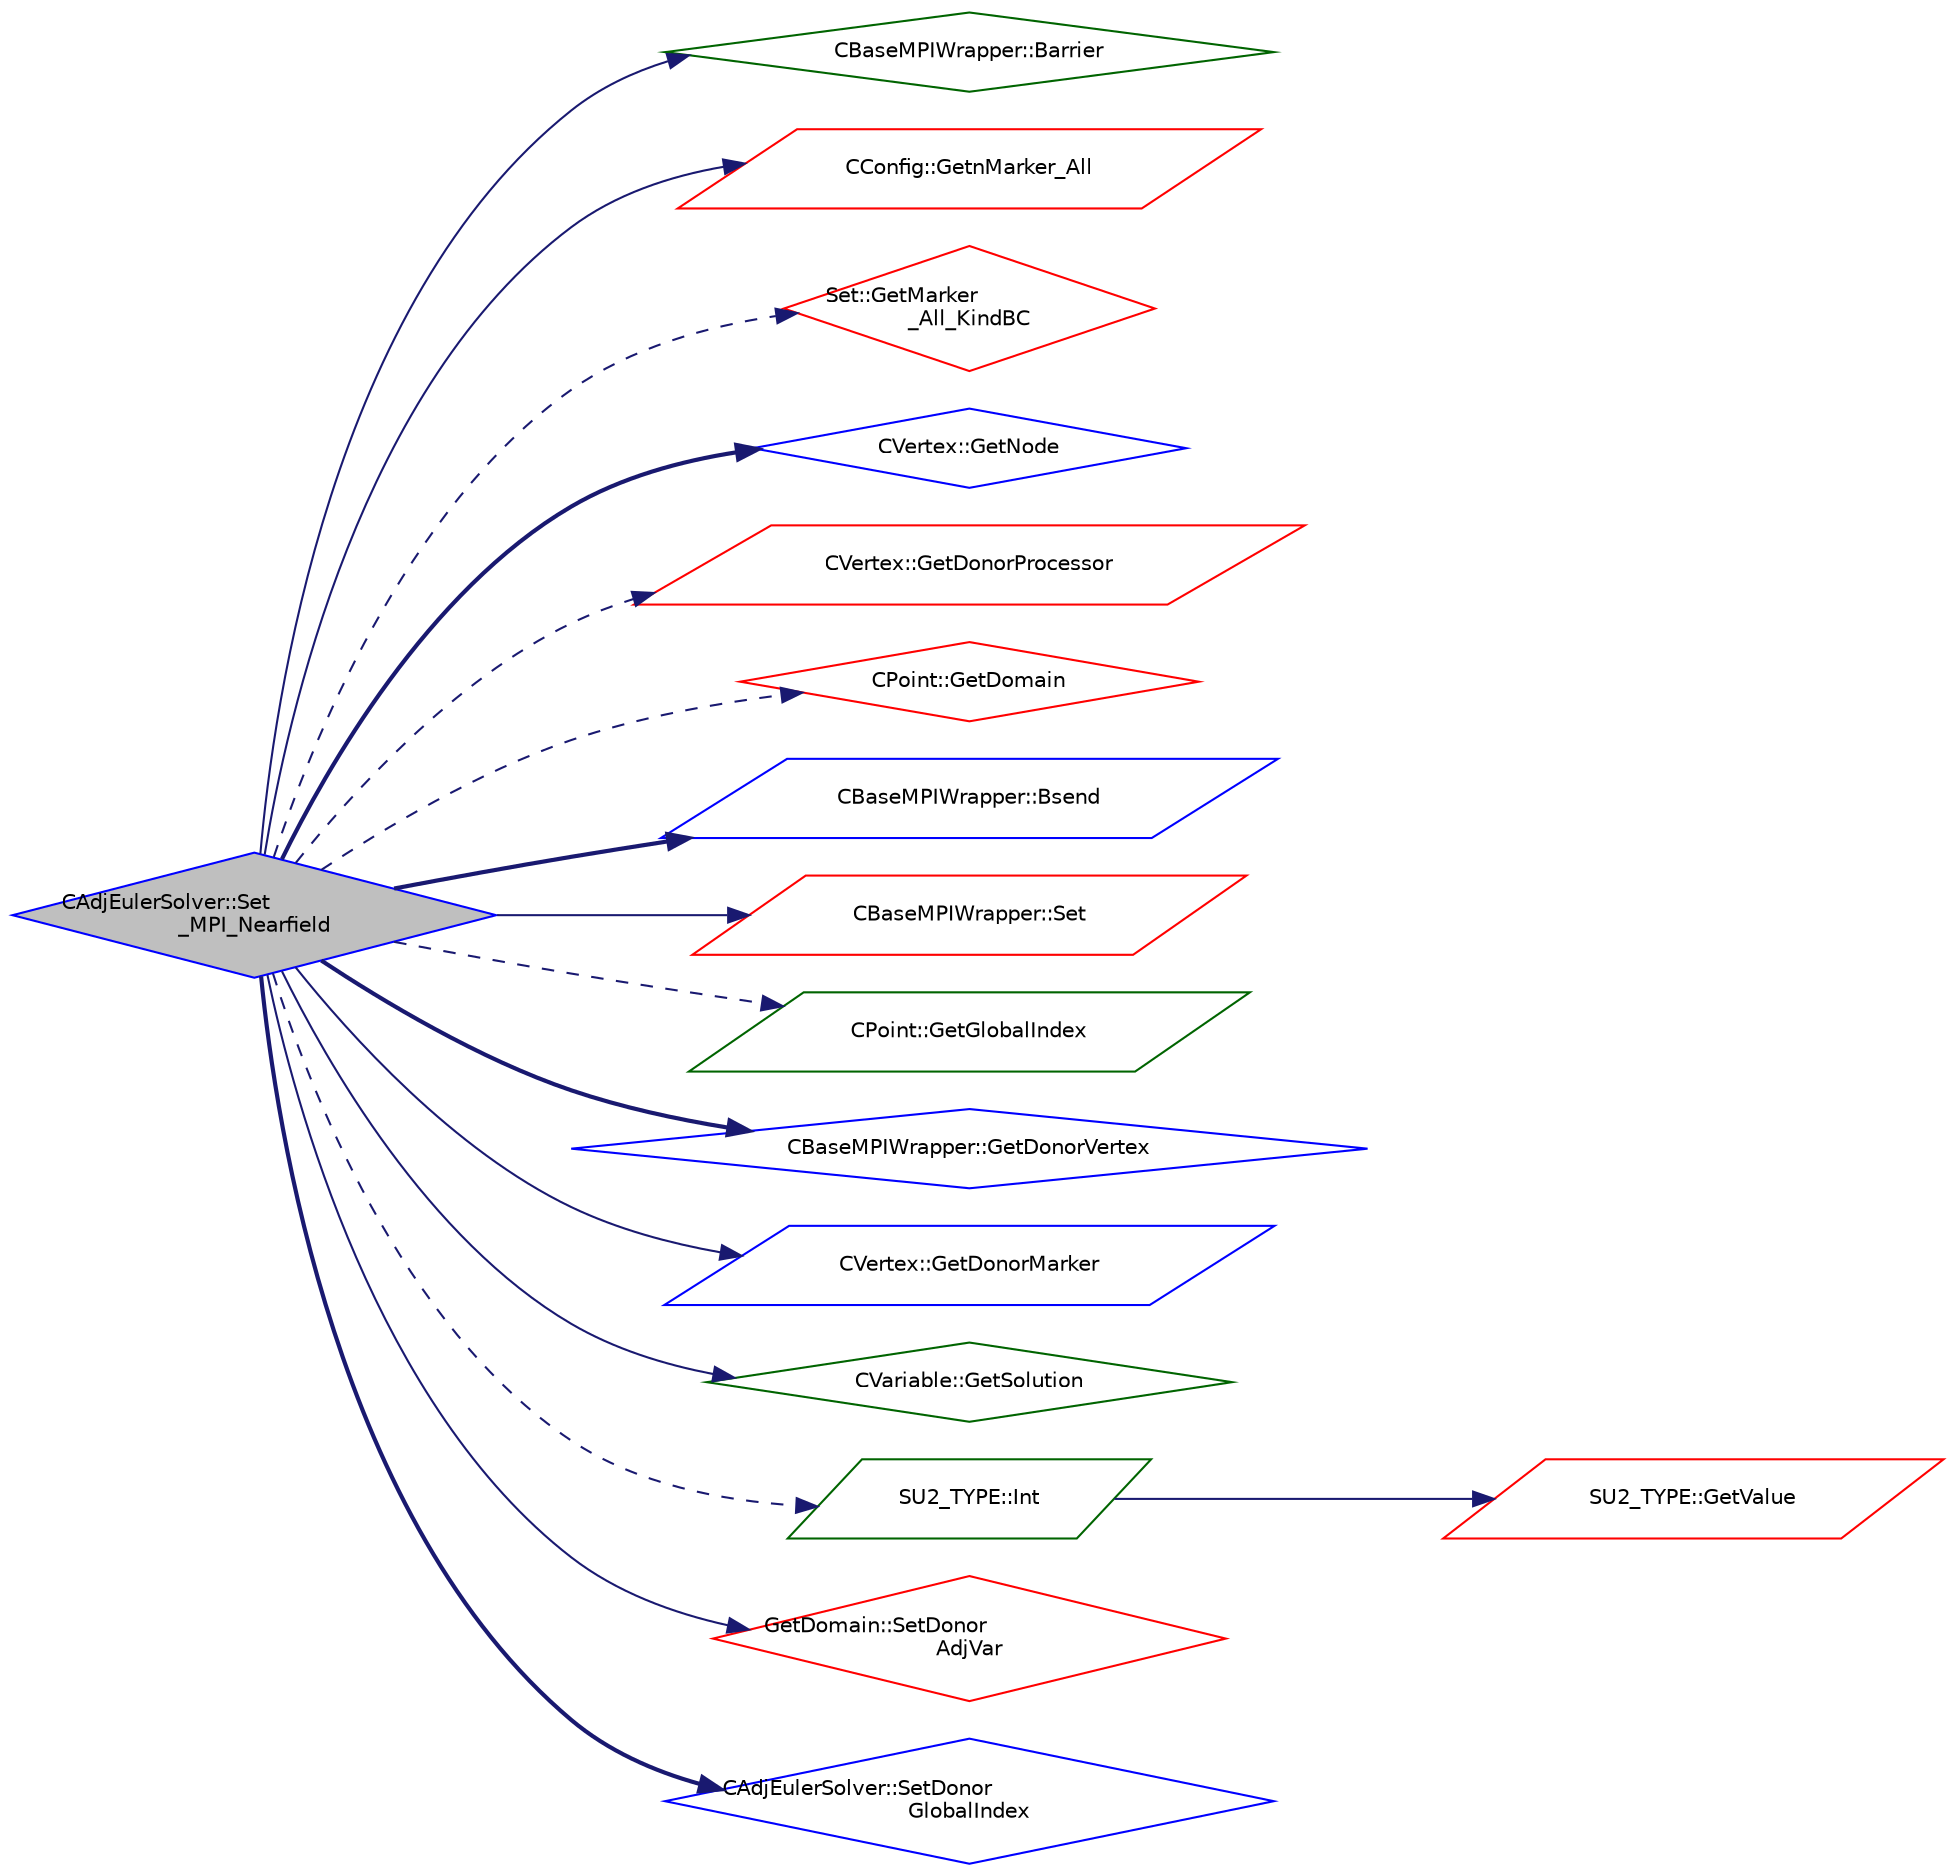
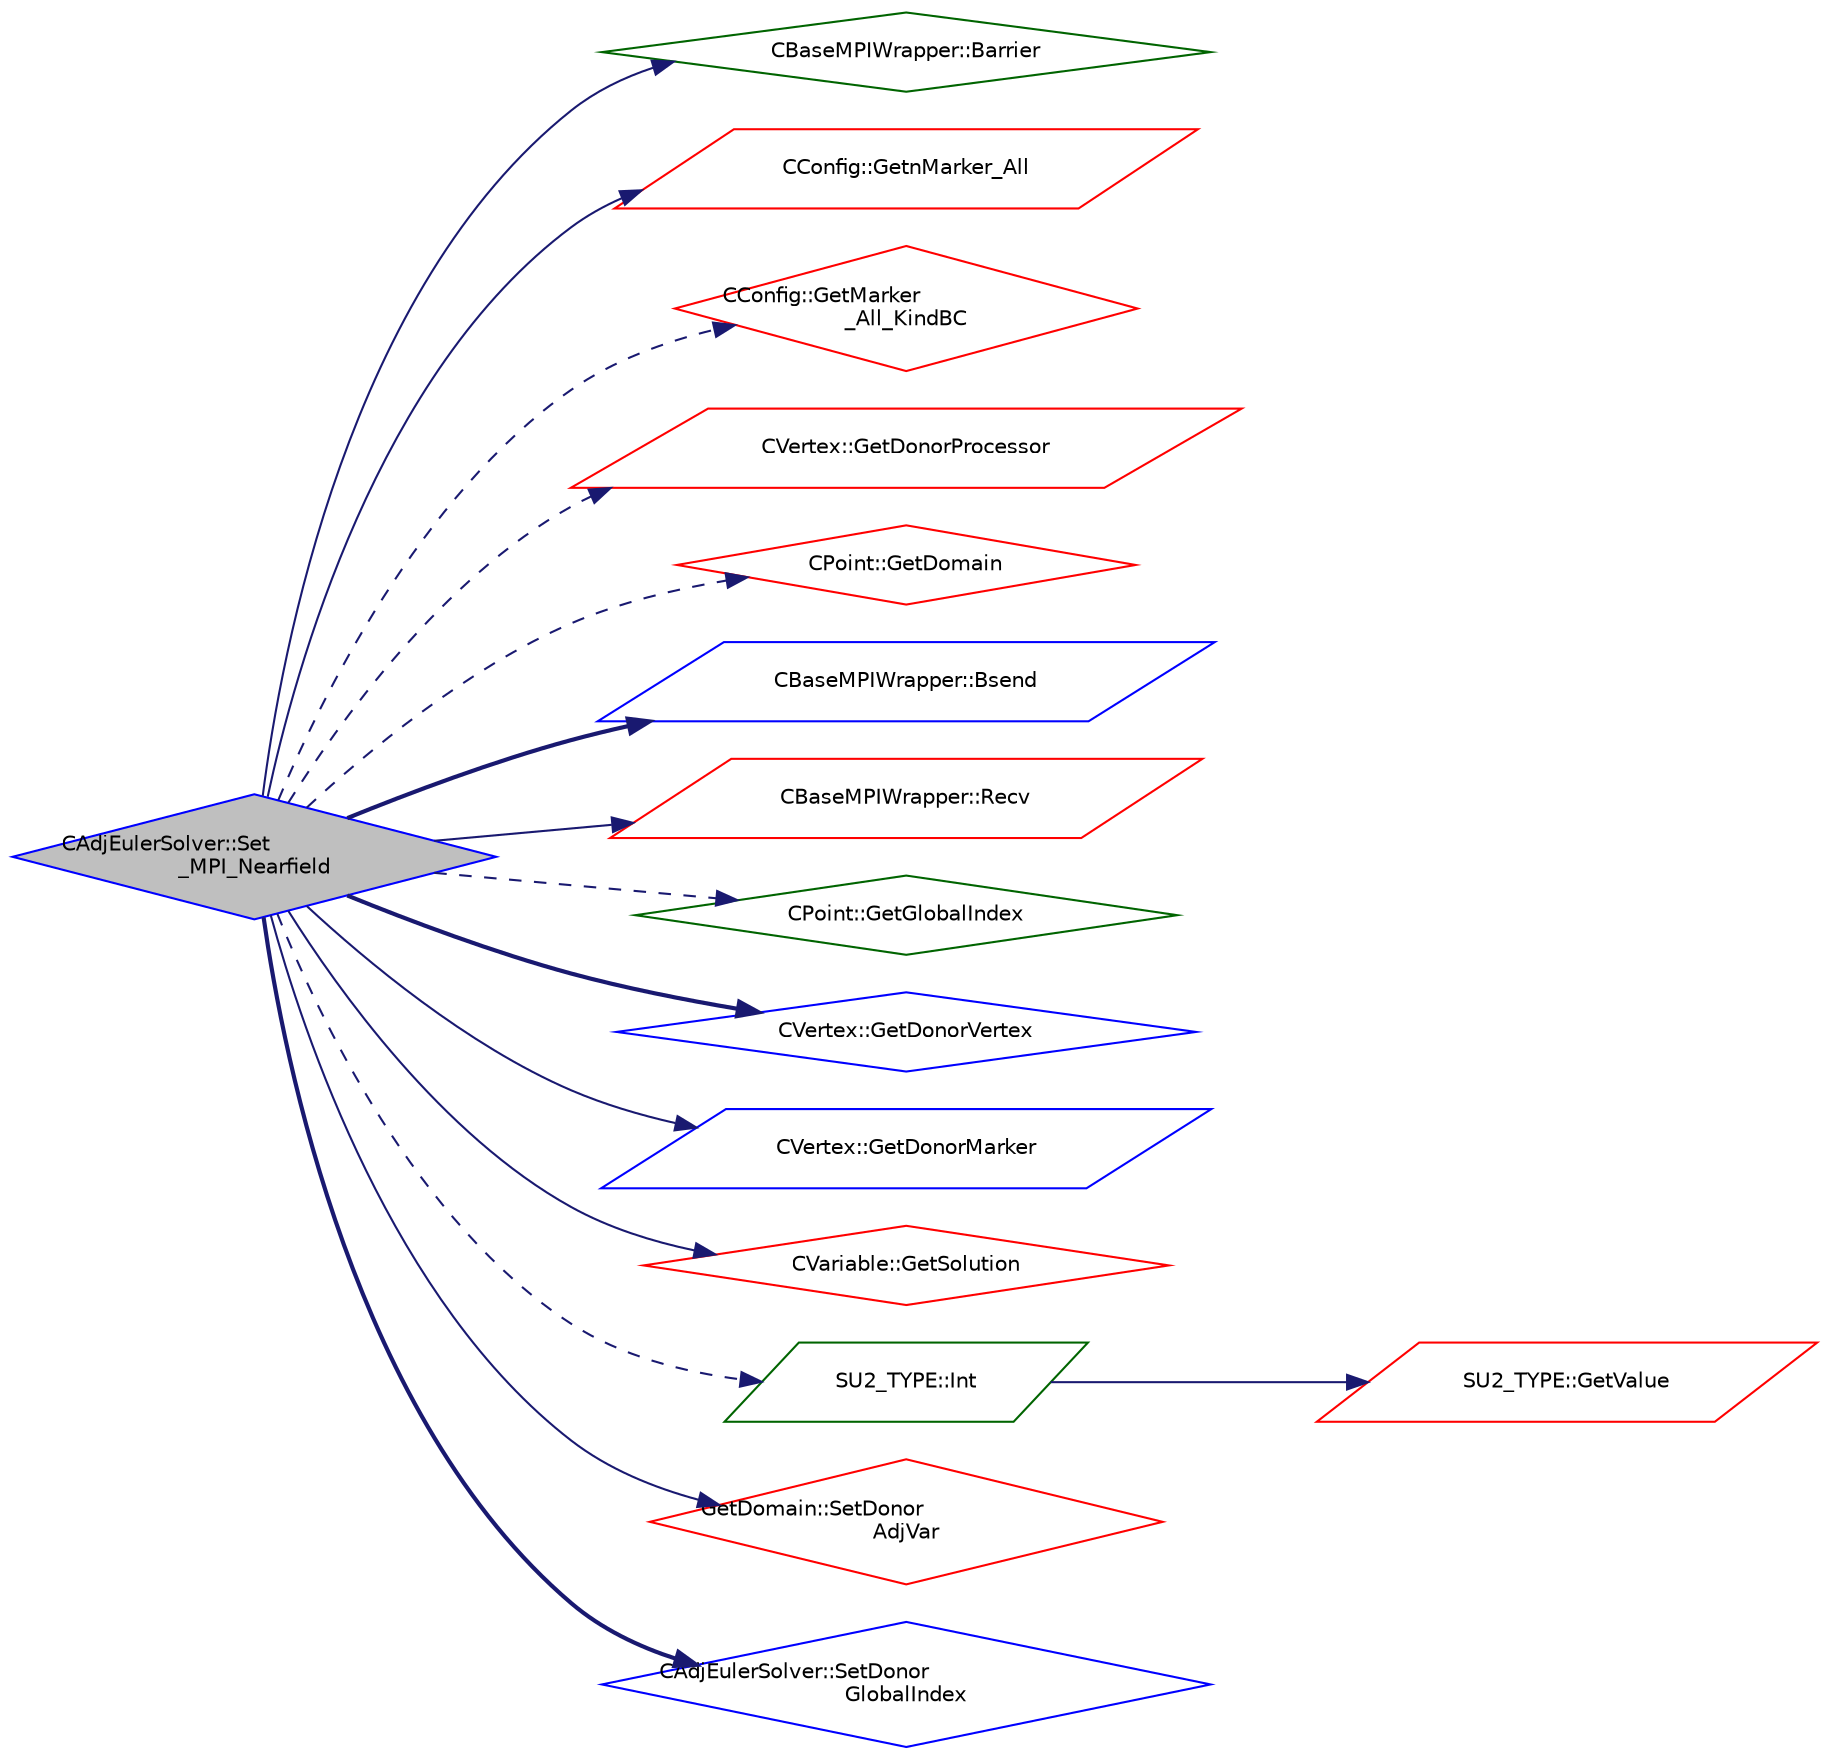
node "Set::GetMarker _All_KindBC": label "Set::GetMarker _All_KindBC" -> "CConfig::GetMarker _All_KindBC"
node "CVertex::GetNode": removed
node "CBaseMPIWrapper::Set": label "CBaseMPIWrapper::Set" -> "CBaseMPIWrapper::Recv"
node "CPoint::GetGlobalIndex": shape parallelogram -> diamond
node "CBaseMPIWrapper::GetDonorVertex": label "CBaseMPIWrapper::GetDonorVertex" -> "CVertex::GetDonorVertex"
node "CVariable::GetSolution": color darkgreen -> red
